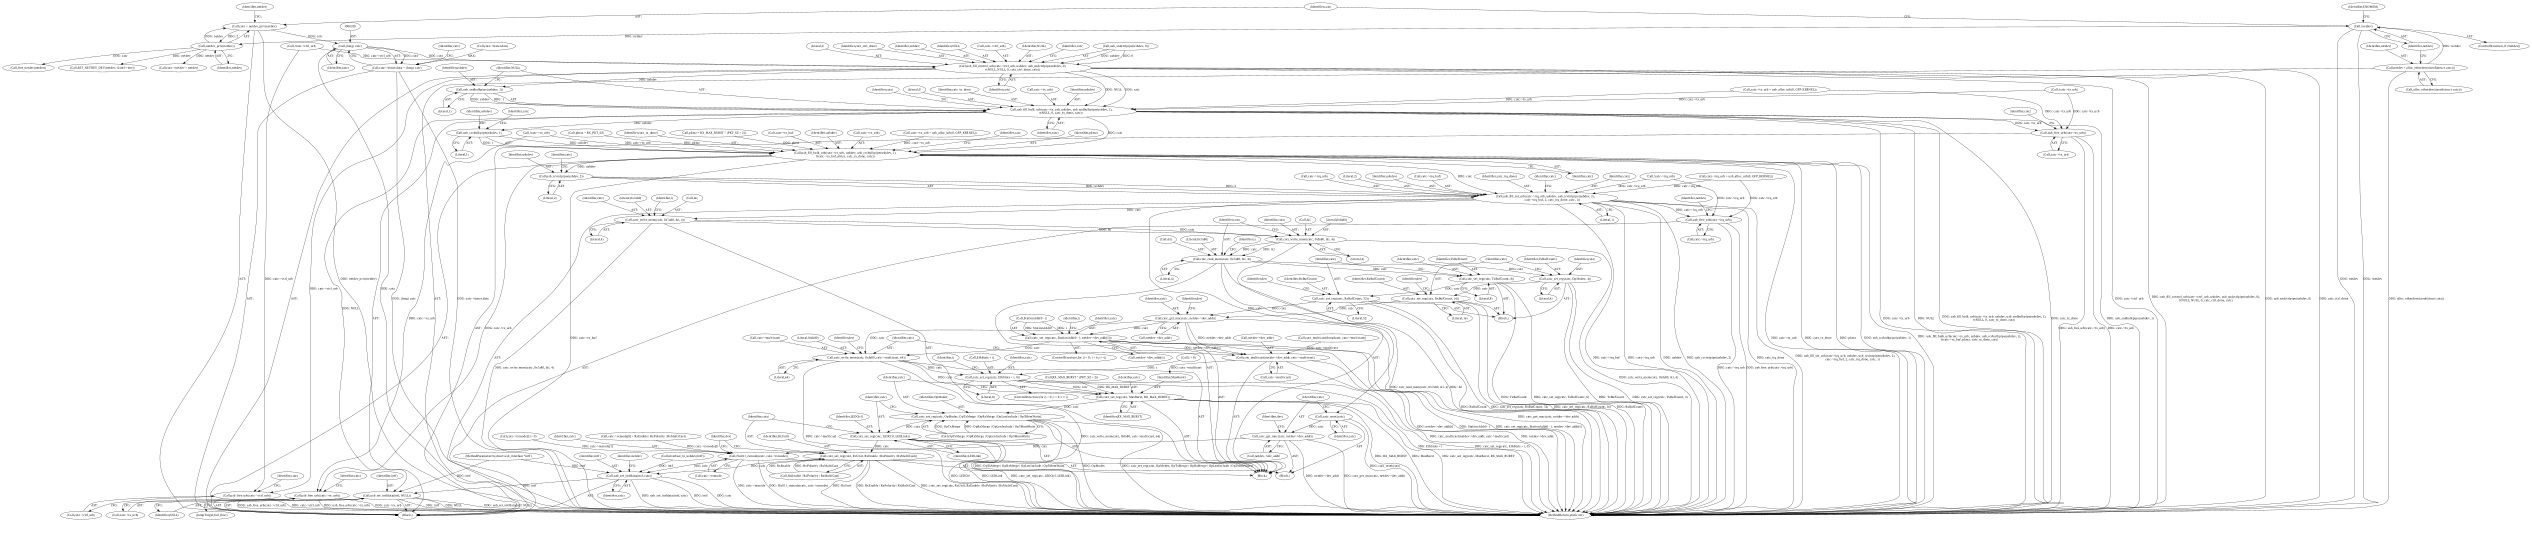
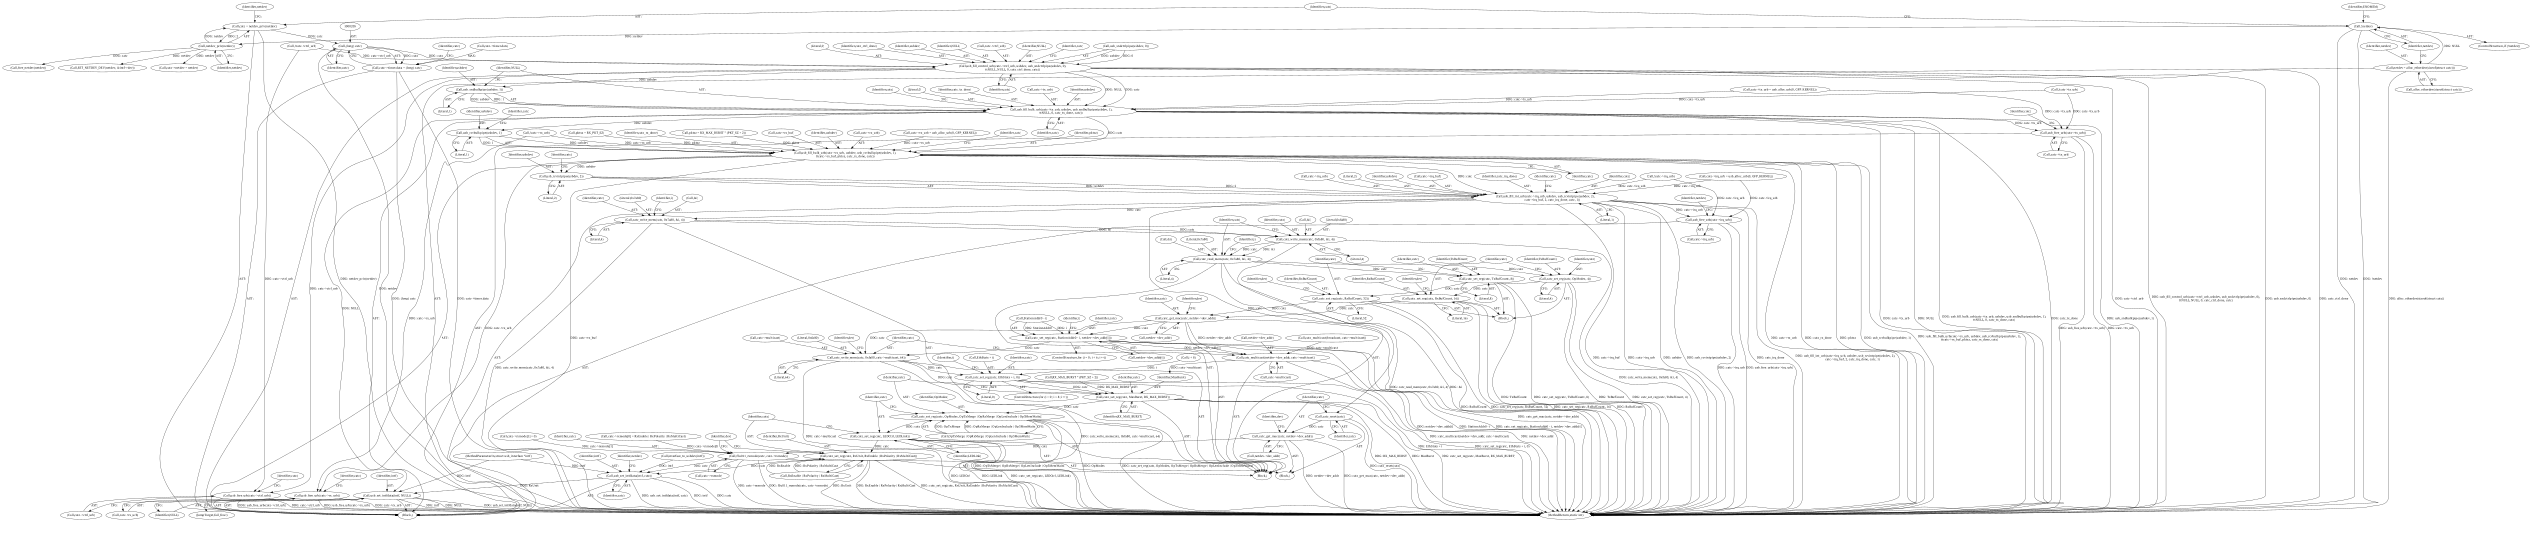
edge "(Call,netdev = alloc_etherdev(sizeof(struct catc)))" -> "(Call,!netdev)": label "DDG: netdev" -> "DDG: NULL"
edge "(Call,(long) catc)" -> "(MethodReturn,static int)": label "DDG: catc" -> "DDG: netdev"
node "(Identifier,LEDCtrl)": removed
edge "(Call,usb_set_intfdata(intf, catc))" -> "(Call,usb_set_intfdata(intf, NULL))": label "DDG: intf" -> "DDG: RxUnit"
